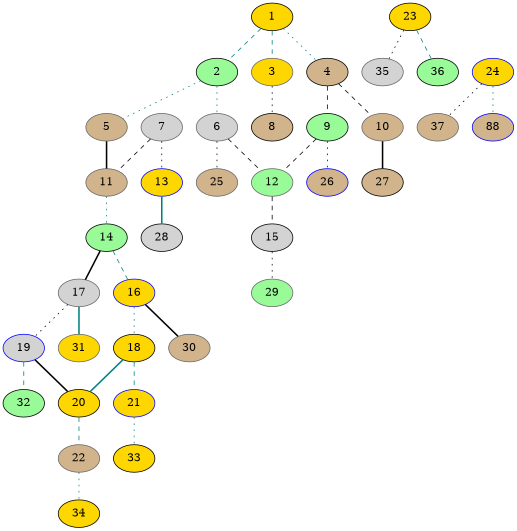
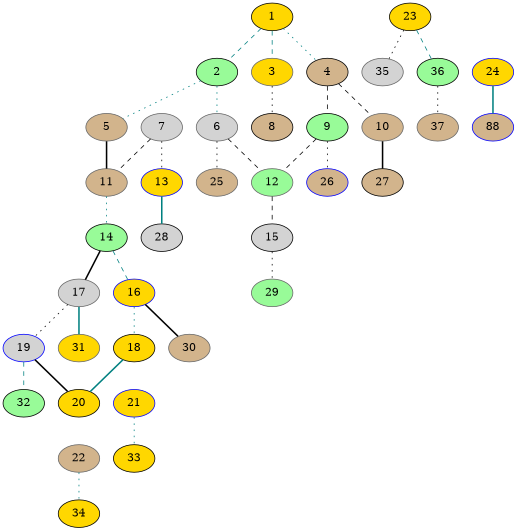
edge "24" -- "37": now "36" -- "37"
edge "24" -- "88": style dotted -> bold
edge "18" -- "21": removed
edge "20" -- "22": removed
